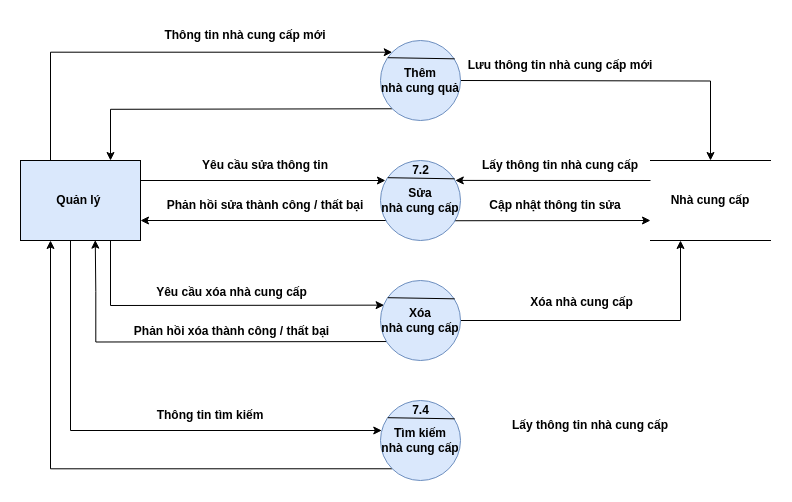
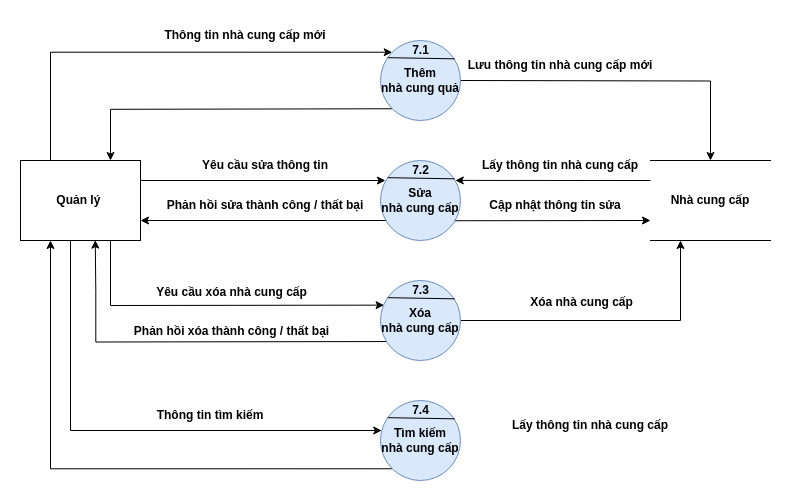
node "7.1": added
node "Quản lý": fillcolor #dae8fc -> #ffffff
node "7.3": added
